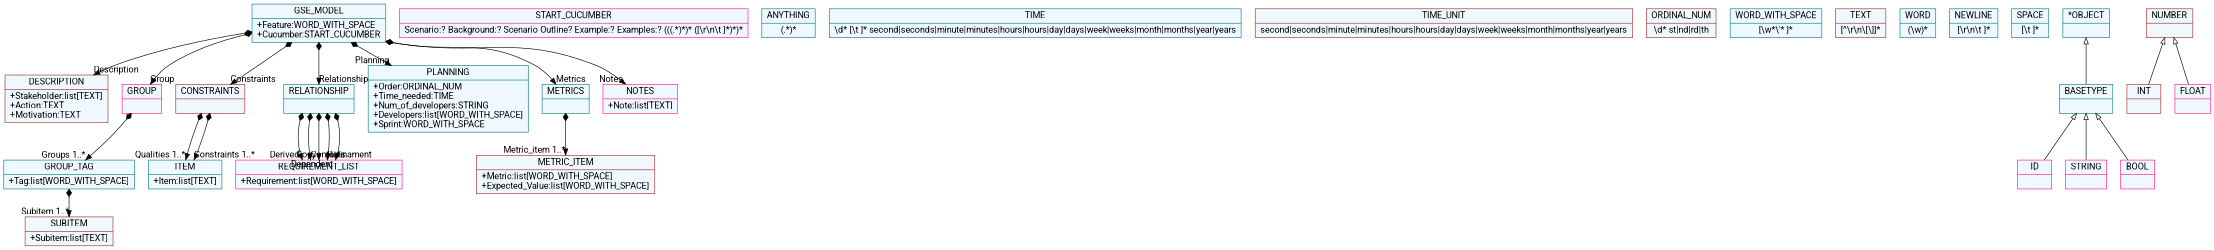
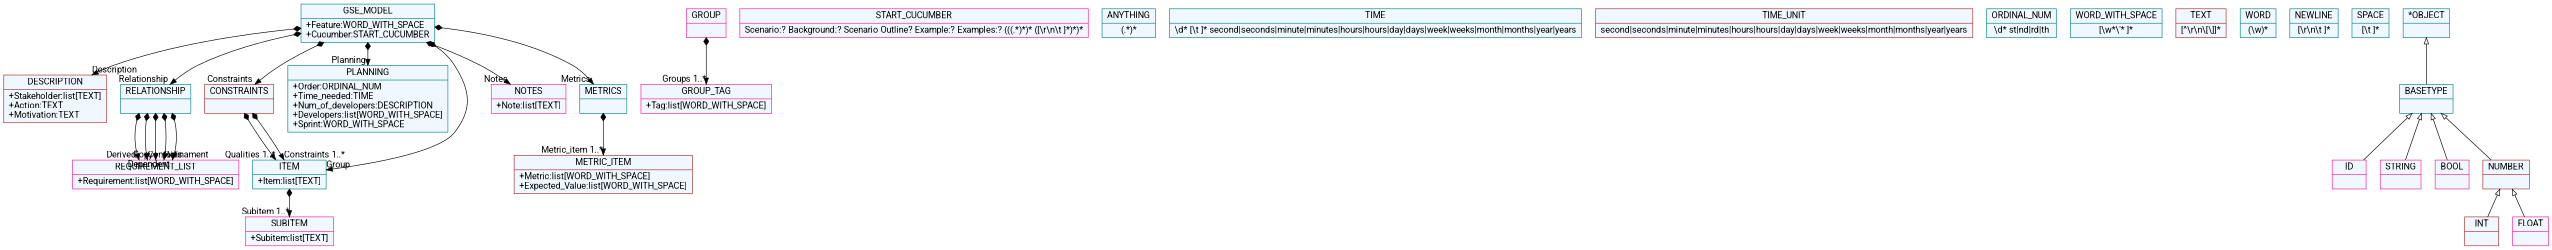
node "ORDINAL_NUM": color brown -> teal
edge "GSE_MODEL" -- "GROUP": now "GSE_MODEL" -- "ITEM"
node "PLANNING": text "+Num_of_developers:STRING" -> "+Num_of_developers:DESCRIPTION"
edge "NUMBER" -> "BASETYPE": added
node "GROUP_TAG": color teal -> deeppink
edge "GROUP_TAG" -- "SUBITEM": now "ITEM" -- "SUBITEM"
node "SUBITEM": color brown -> deeppink
